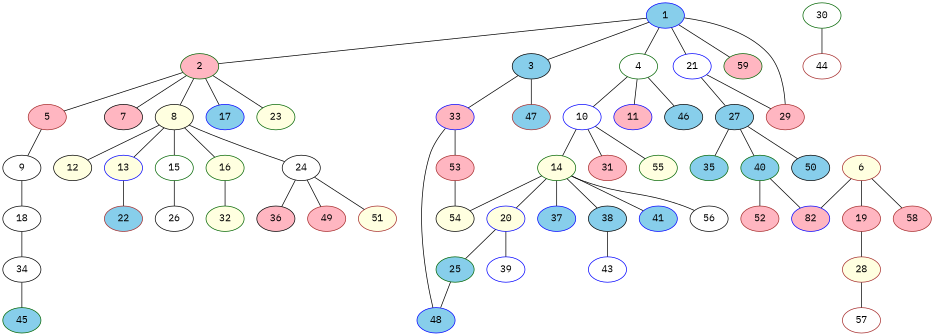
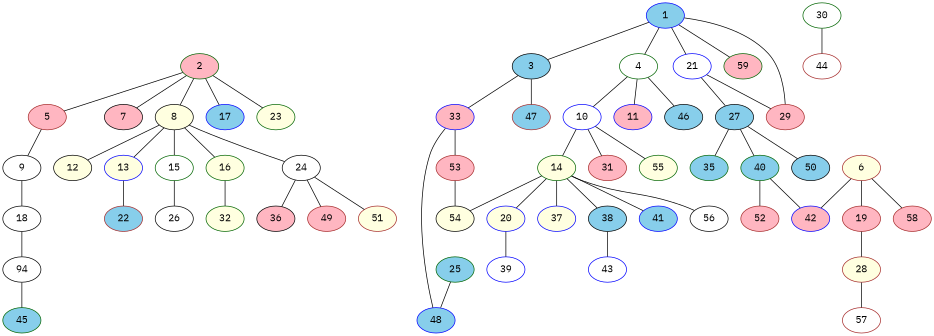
edge "1" -- "2": removed
node "37": fillcolor skyblue -> lightyellow
node "82": label "82" -> "42"
edge "20" -- "25": removed
node "34": label "34" -> "94"
